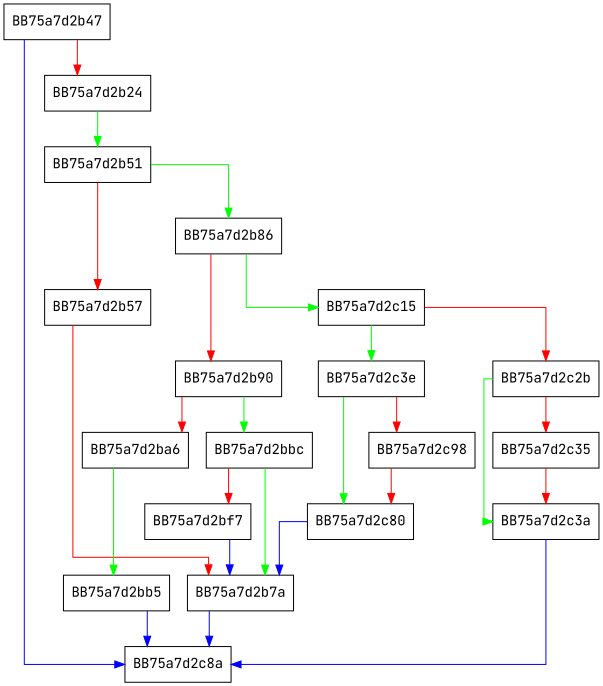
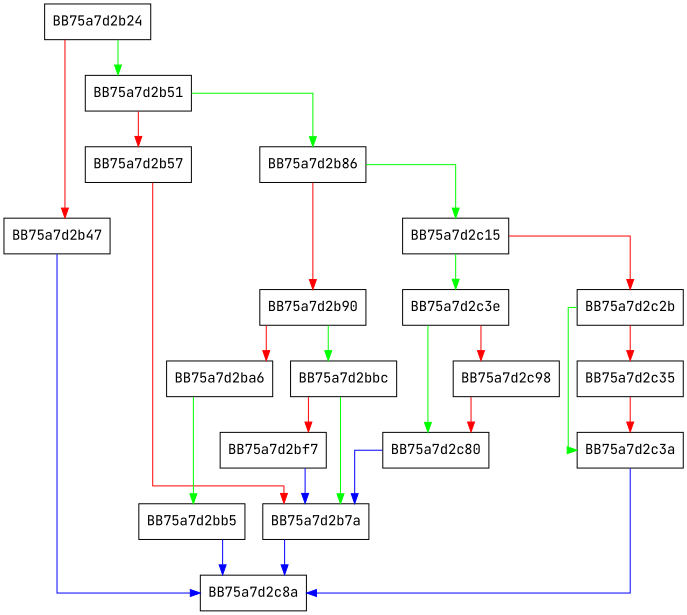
edge "BB75a7d2b47" -> "BB75a7d2b24": reversed
